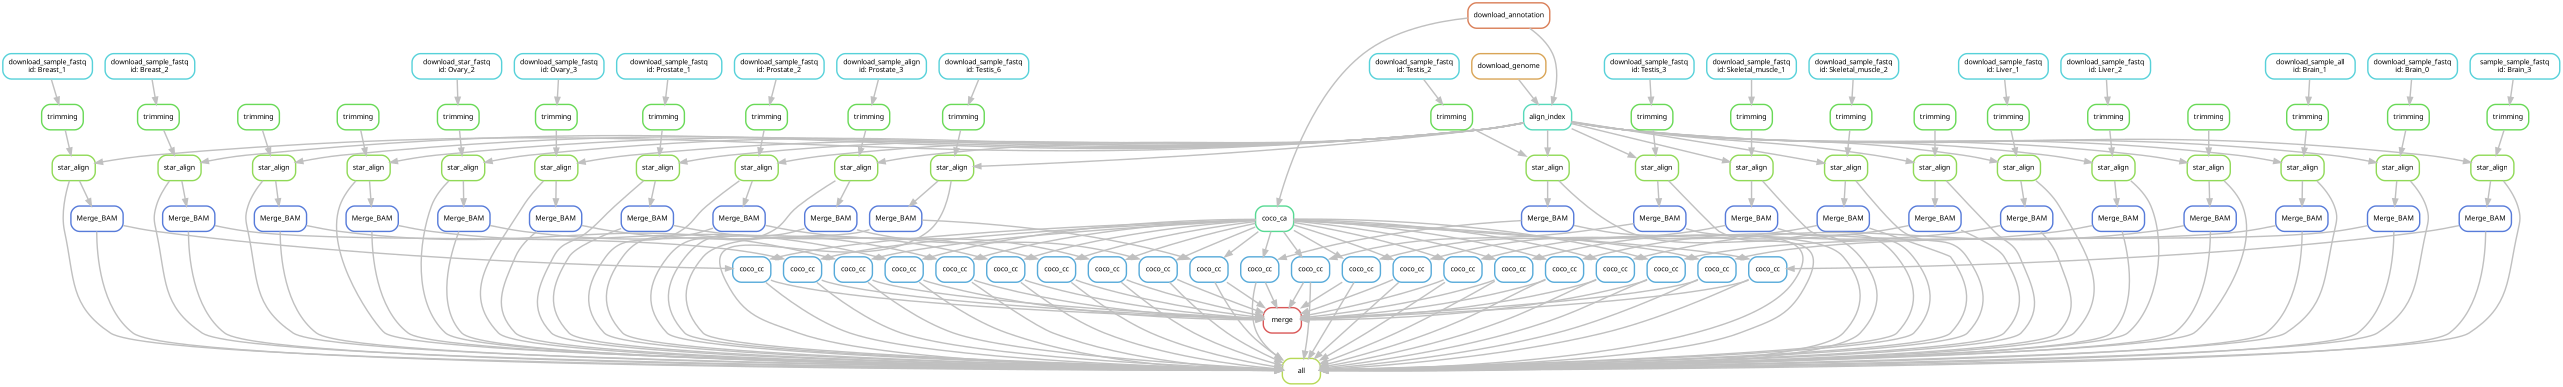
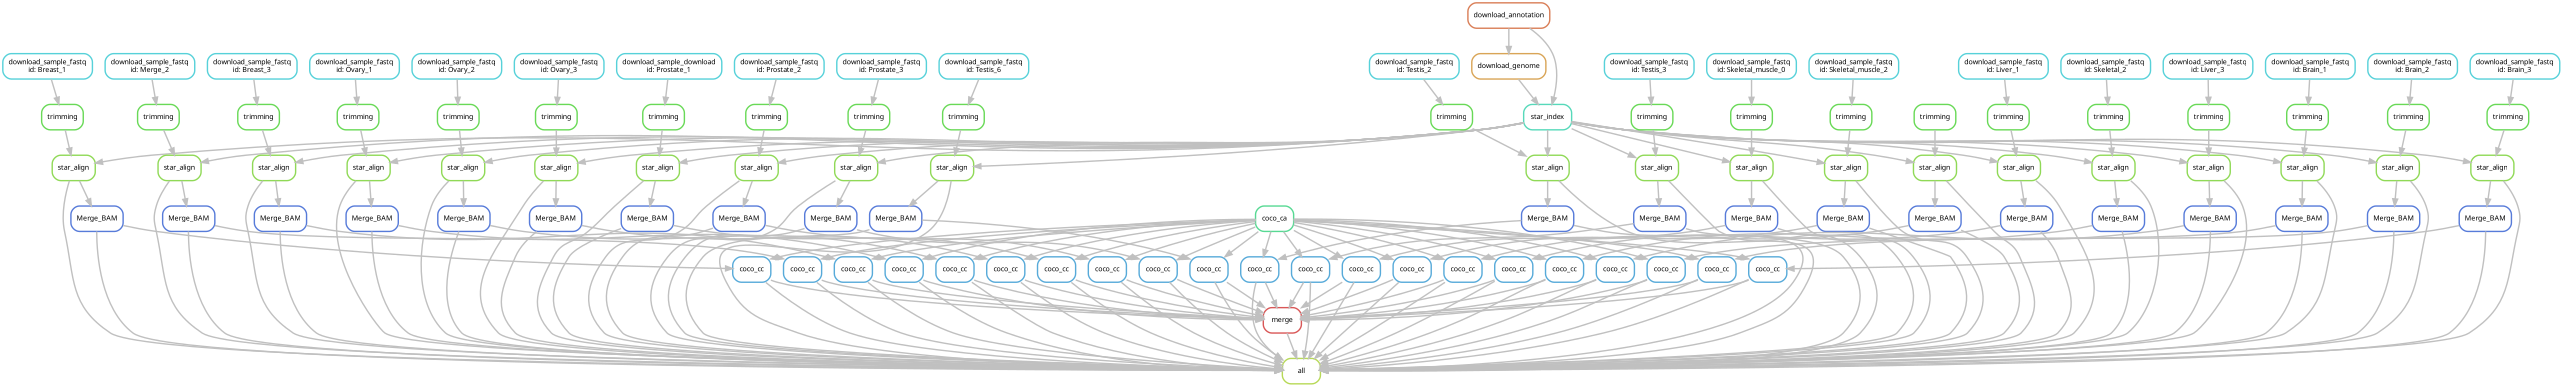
node "download_sample_fastq id: Breast_2": label "download_sample_fastq id: Breast_2" -> "download_sample_fastq id: Merge_2"
node "download_sample_fastq id: Breast_3": added
node "download_sample_fastq id: Ovary_1": added
node "download_star_fastq id: Ovary_2": label "download_star_fastq id: Ovary_2" -> "download_sample_fastq id: Ovary_2"
node "download_sample_fastq id: Prostate_1": label "download_sample_fastq id: Prostate_1" -> "download_sample_download id: Prostate_1"
node "download_sample_align id: Prostate_3": label "download_sample_align id: Prostate_3" -> "download_sample_fastq id: Prostate_3"
node "download_sample_fastq id: Skeletal_muscle_1": label "download_sample_fastq id: Skeletal_muscle_1" -> "download_sample_fastq id: Skeletal_muscle_0"
node "download_sample_fastq id: Liver_2": label "download_sample_fastq id: Liver_2" -> "download_sample_fastq id: Skeletal_2"
node "download_sample_fastq id: Liver_3": added
node "download_sample_all id: Brain_1": label "download_sample_all id: Brain_1" -> "download_sample_fastq id: Brain_1"
node "download_sample_fastq id: Brain_0": label "download_sample_fastq id: Brain_0" -> "download_sample_fastq id: Brain_2"
node "sample_sample_fastq id: Brain_3": label "sample_sample_fastq id: Brain_3" -> "download_sample_fastq id: Brain_3"
edge "download_annotation" -> "coco_ca": now "download_annotation" -> "download_genome"
node "align_index": label "align_index" -> "star_index"
edge "merge" -> "all": added
